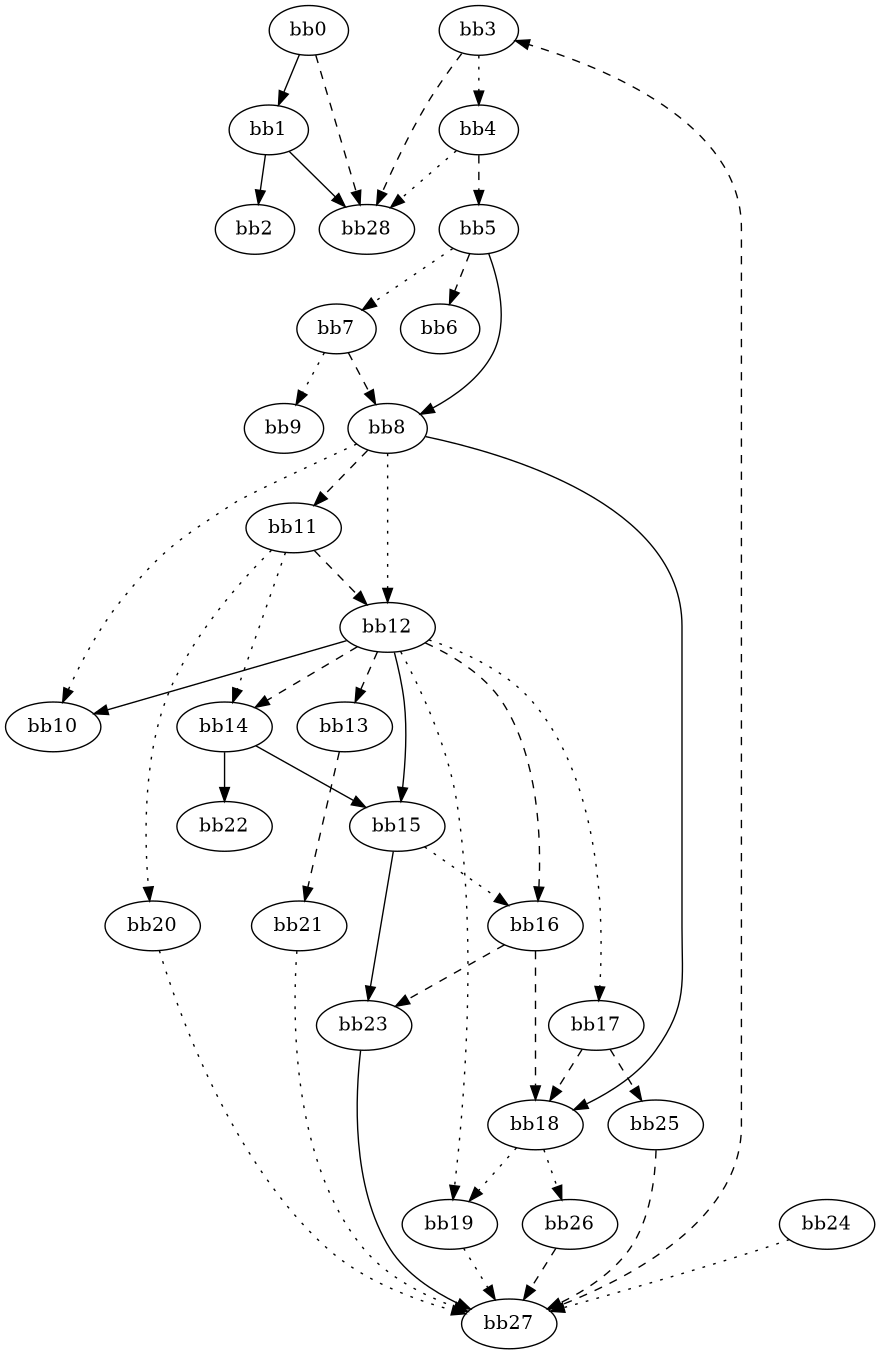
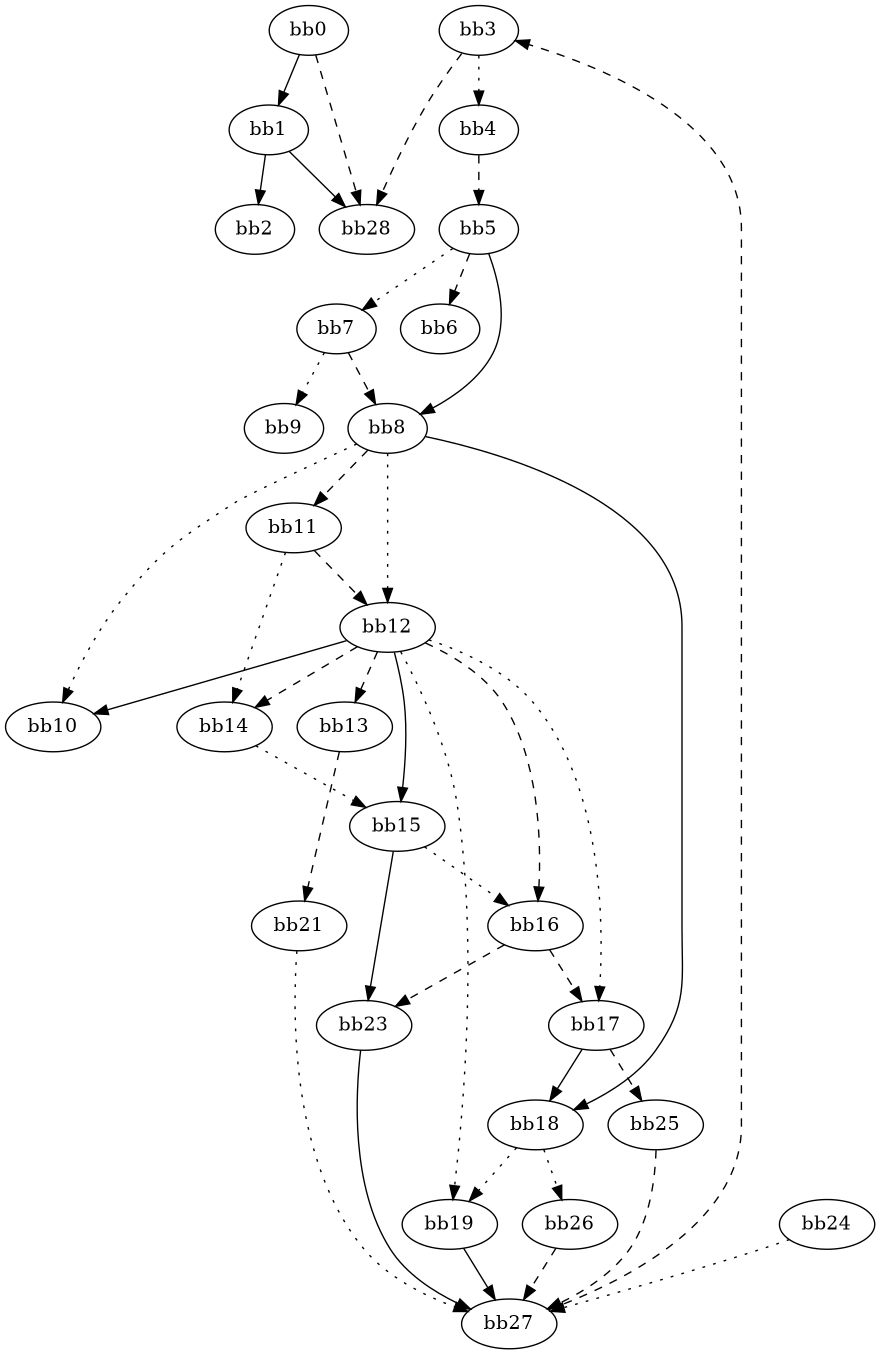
edge "bb4" -> "bb28": removed
edge "bb14" -> "bb15": style solid -> dotted
node "bb22": removed
node "bb20": removed
edge "bb16" -> "bb18": now "bb16" -> "bb17"
edge "bb17" -> "bb18": style dashed -> solid
edge "bb19" -> "bb27": style dotted -> solid
